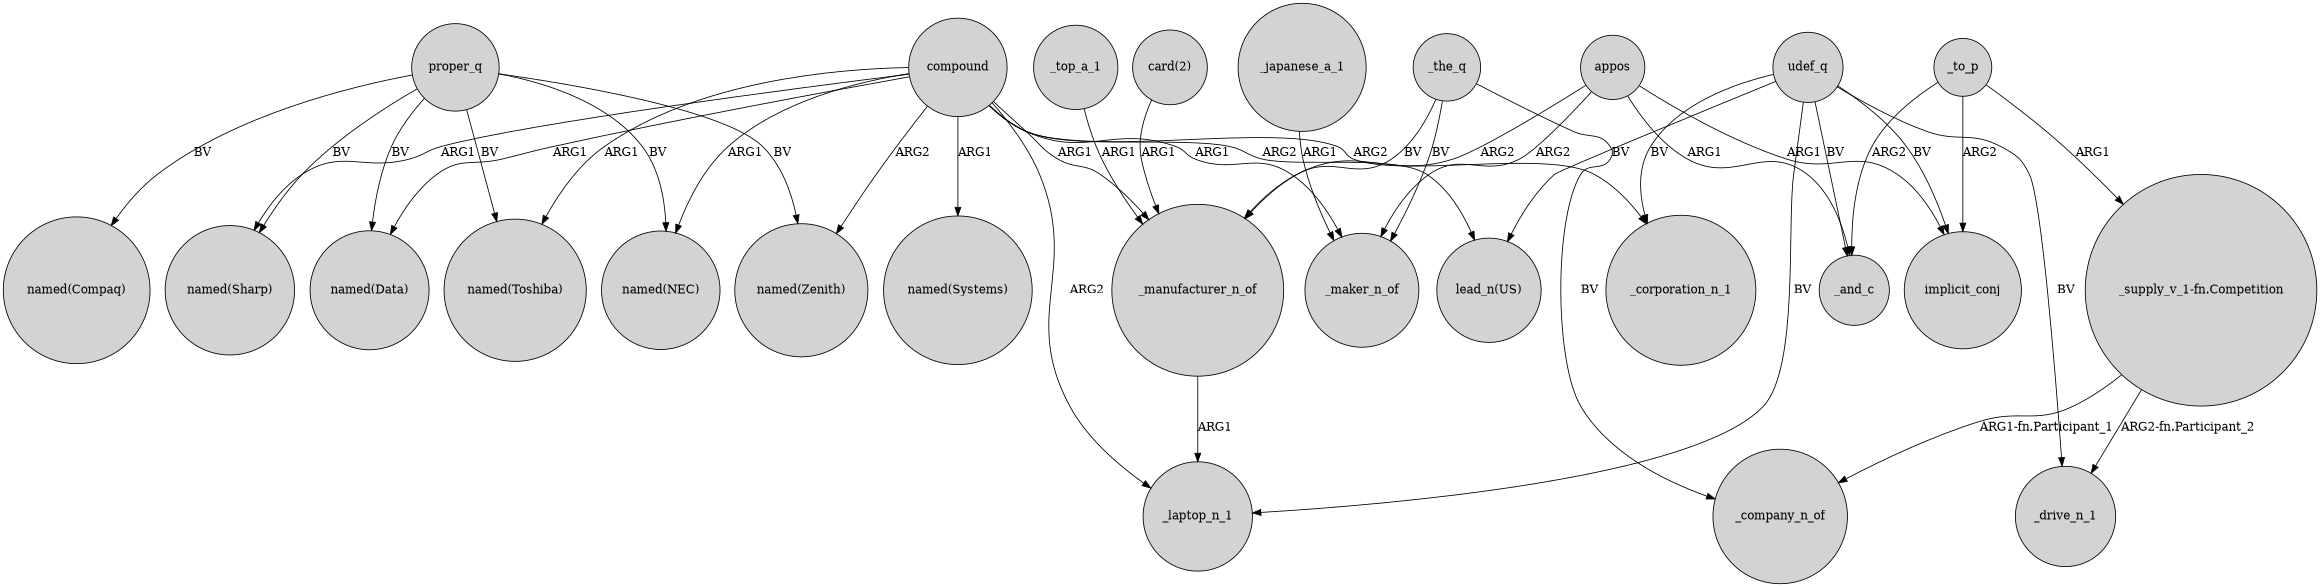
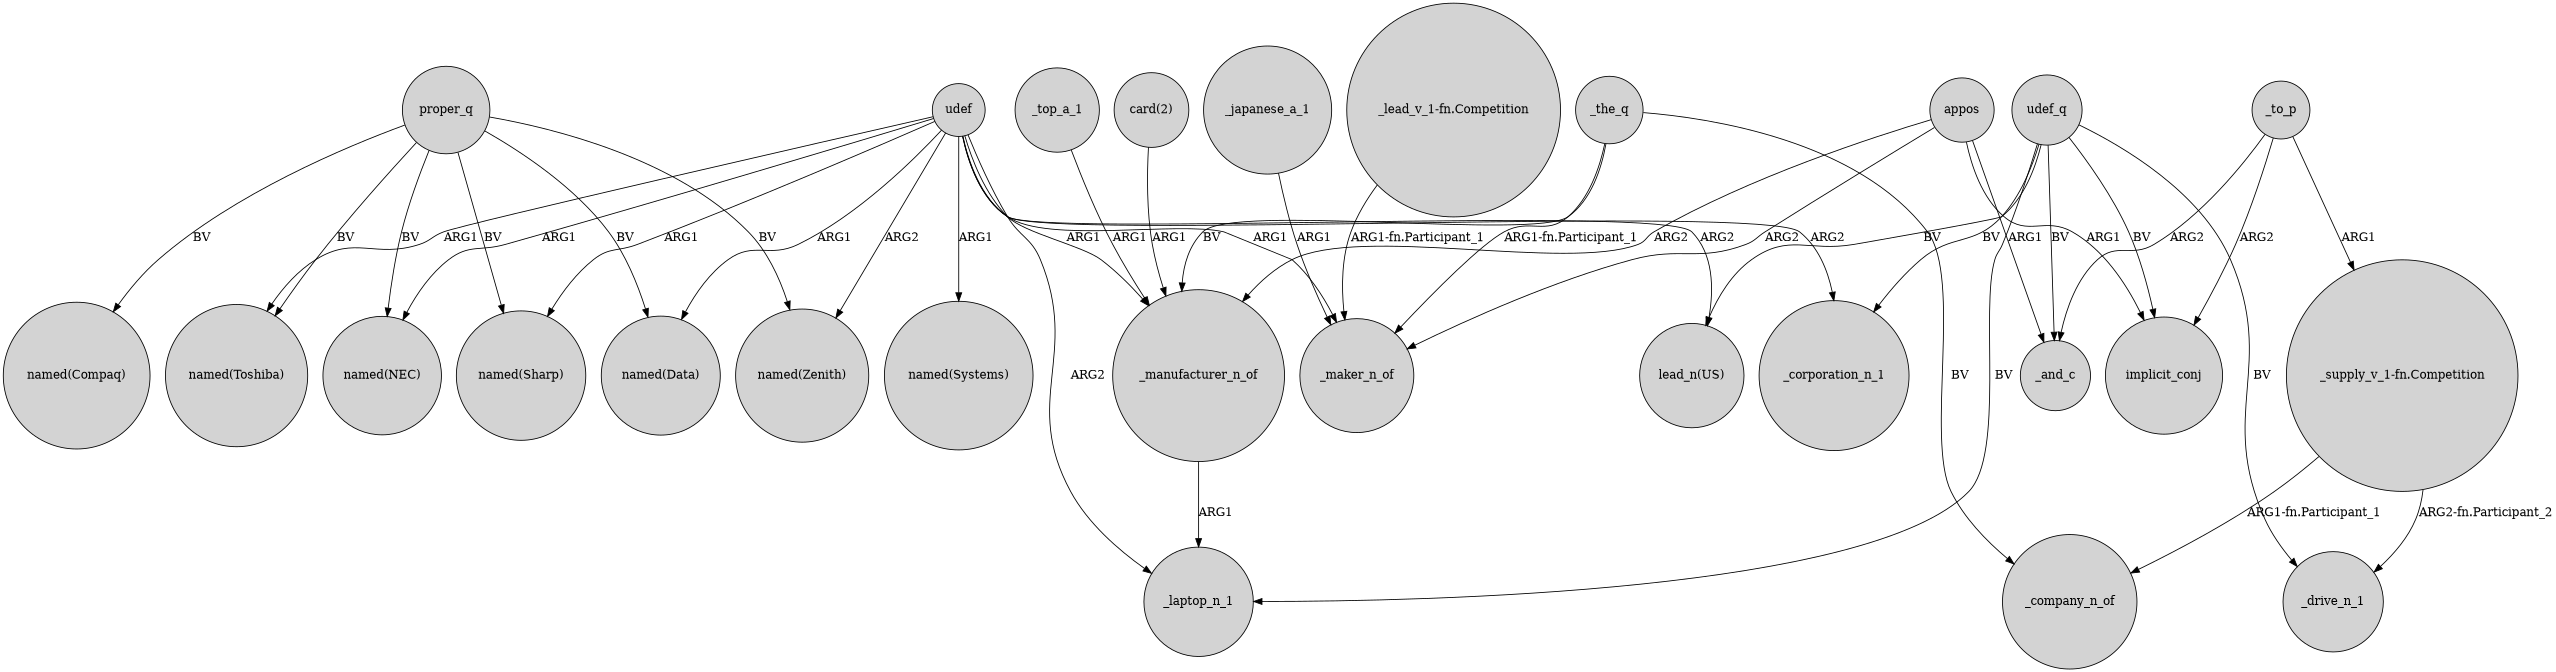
node "compound": label "compound" -> "udef"
node "_lead_v_1-fn.Competition": added
edge "_the_q" -> "_maker_n_of": label "BV" -> "ARG1-fn.Participant_1"
